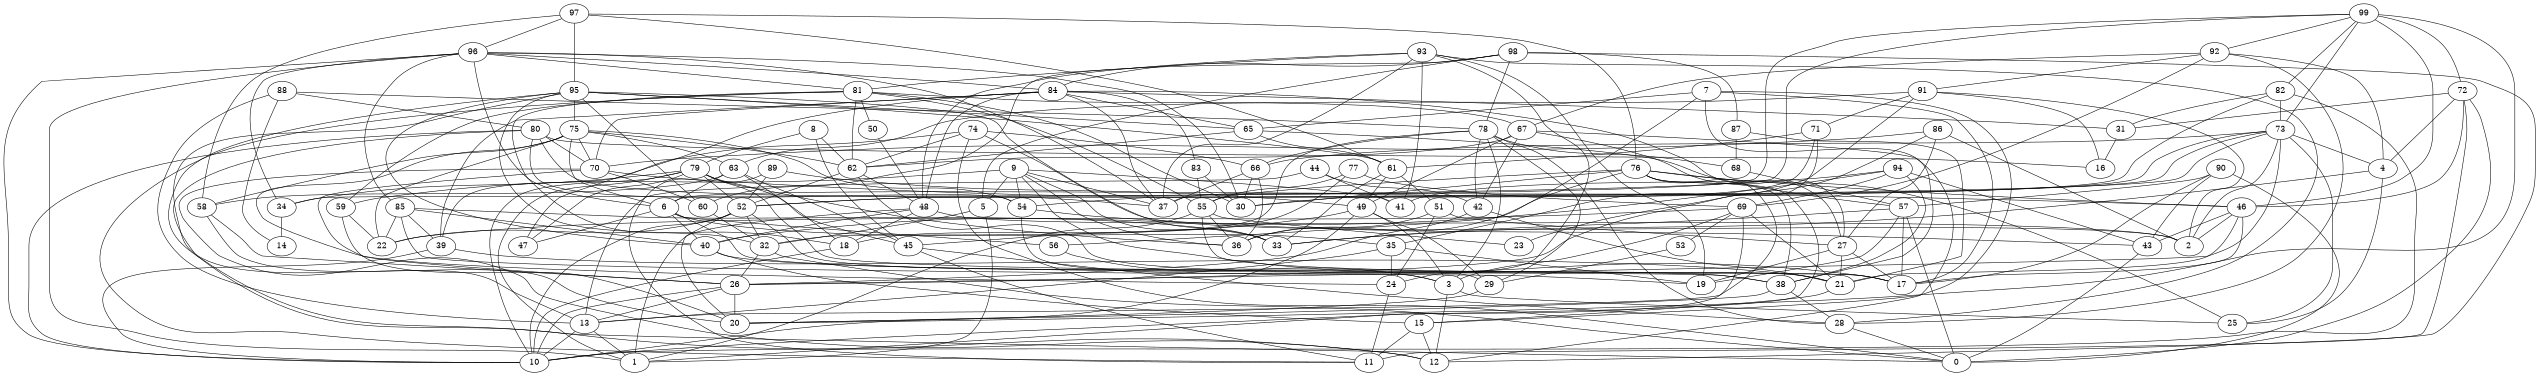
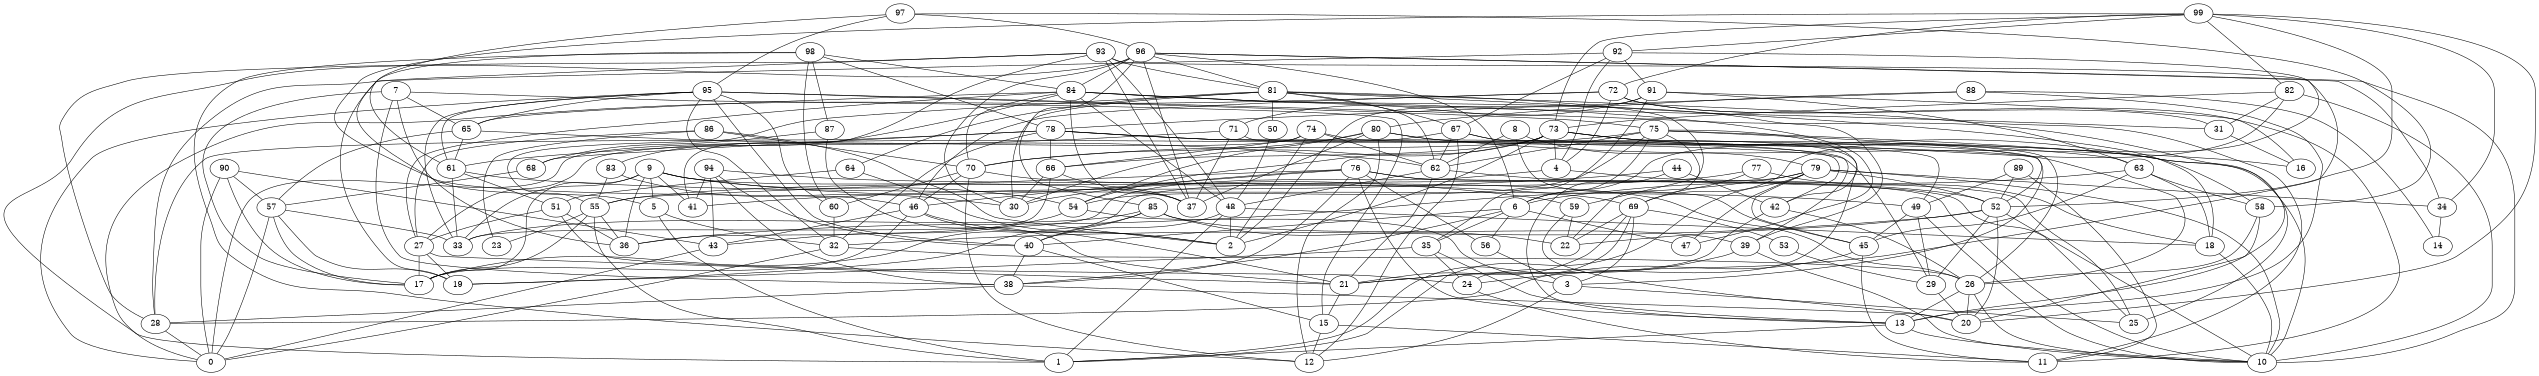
edge "97" -- "76": removed
node "64": added
edge "49" -- "3": removed
